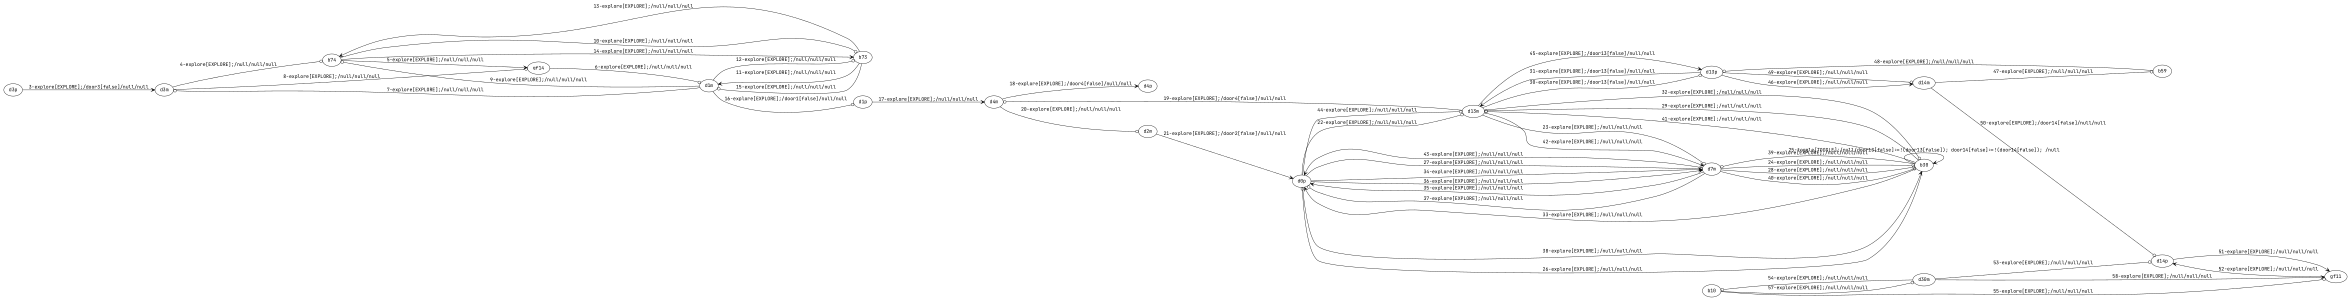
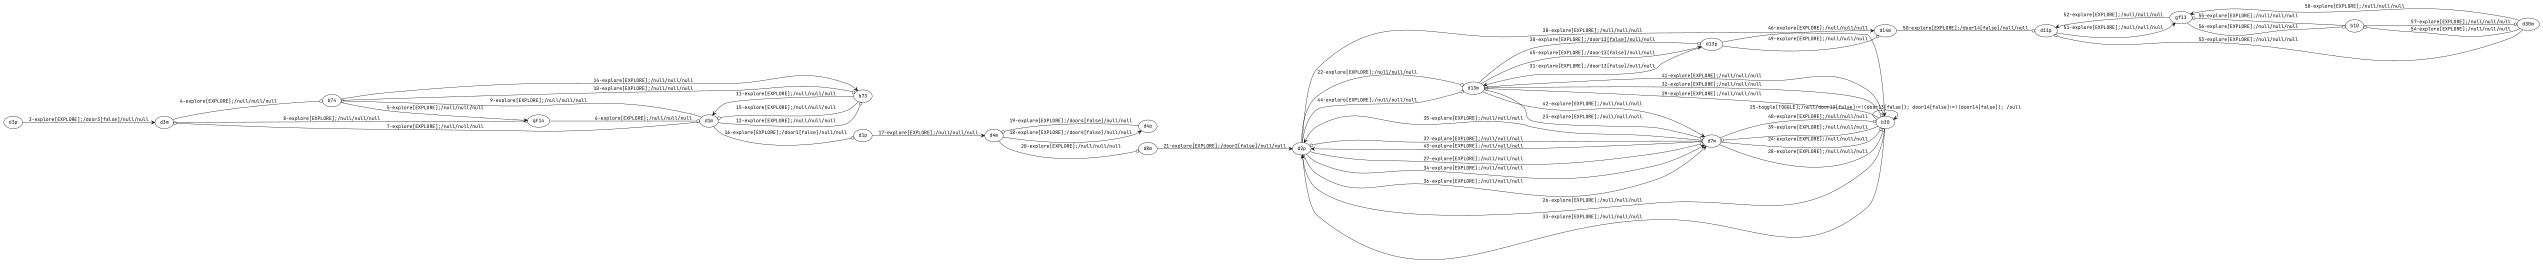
edge "b73" -> "b74": removed, label "13-explore[EXPLORE];/null/null/null"
edge "gf11" -> "b10": added, label "56-explore[EXPLORE];/null/null/null"
node "b59": removed
edge "d13m" -> "d4m": now "d4p" -> "d4m"
node "d2m": label "d2m" -> "d8m"
node "d0p": label "d0p" -> "d2p"
node "d14p": label "d14p" -> "d11p"
